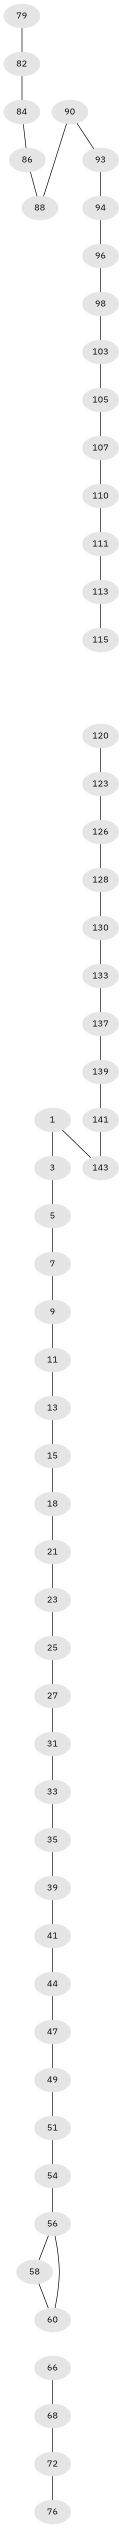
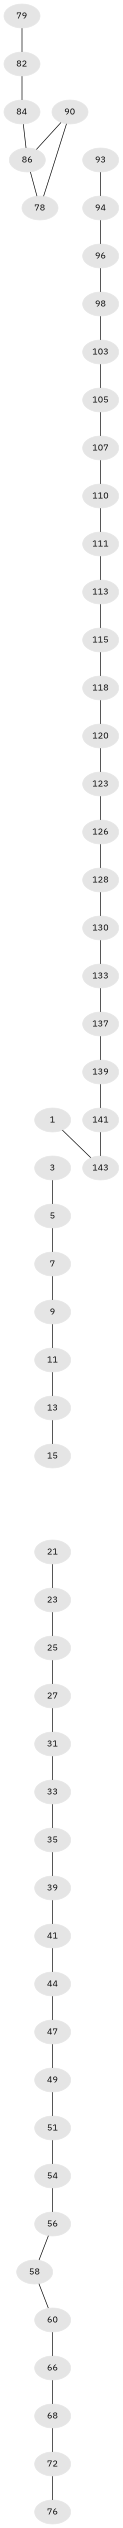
edge "90" -- "93": now "90" -- "86"
node "88": label "88" -> "78"
node "118": added
edge "1" -- "3": removed
node "18": removed
edge "56" -- "60": now "66" -- "60"
